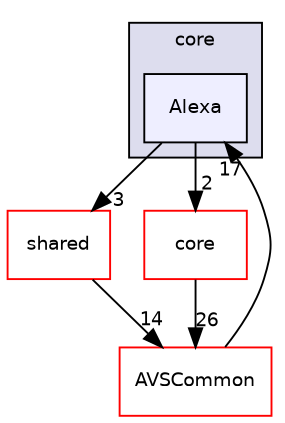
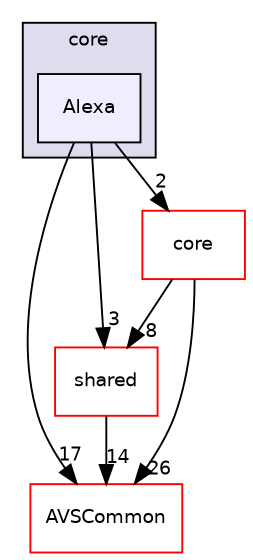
edge "AVSCommon" -> "Alexa": reversed
edge "core" -> "shared": added
